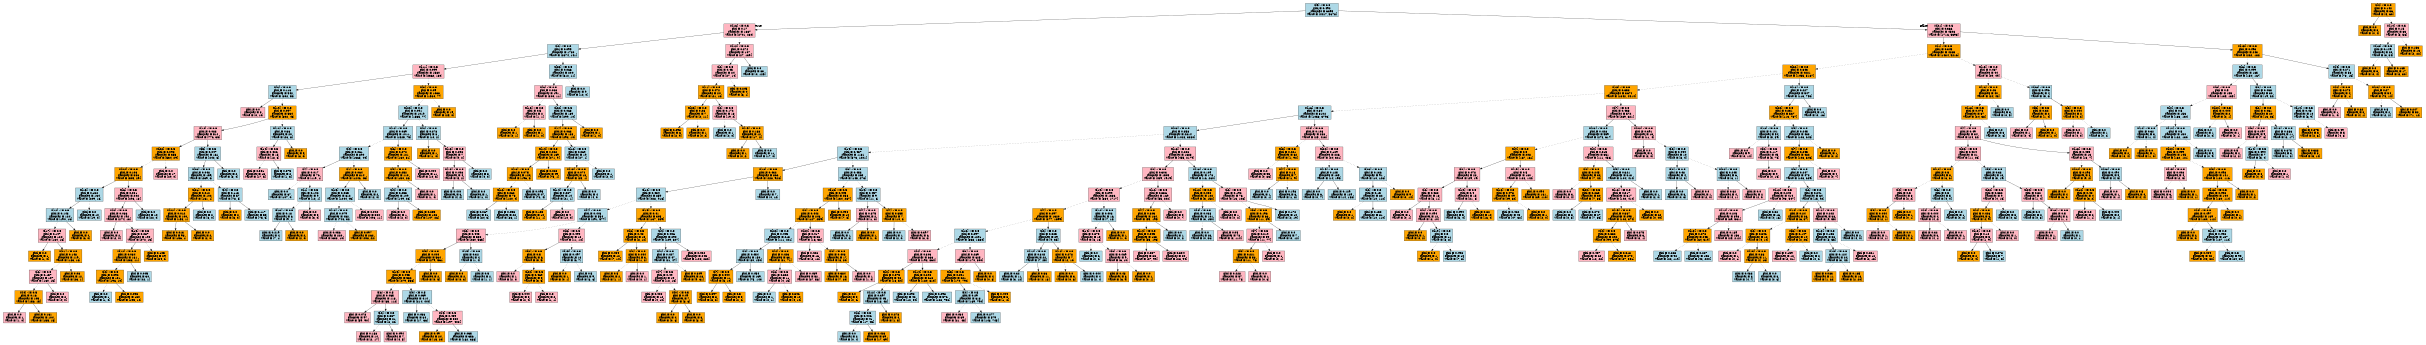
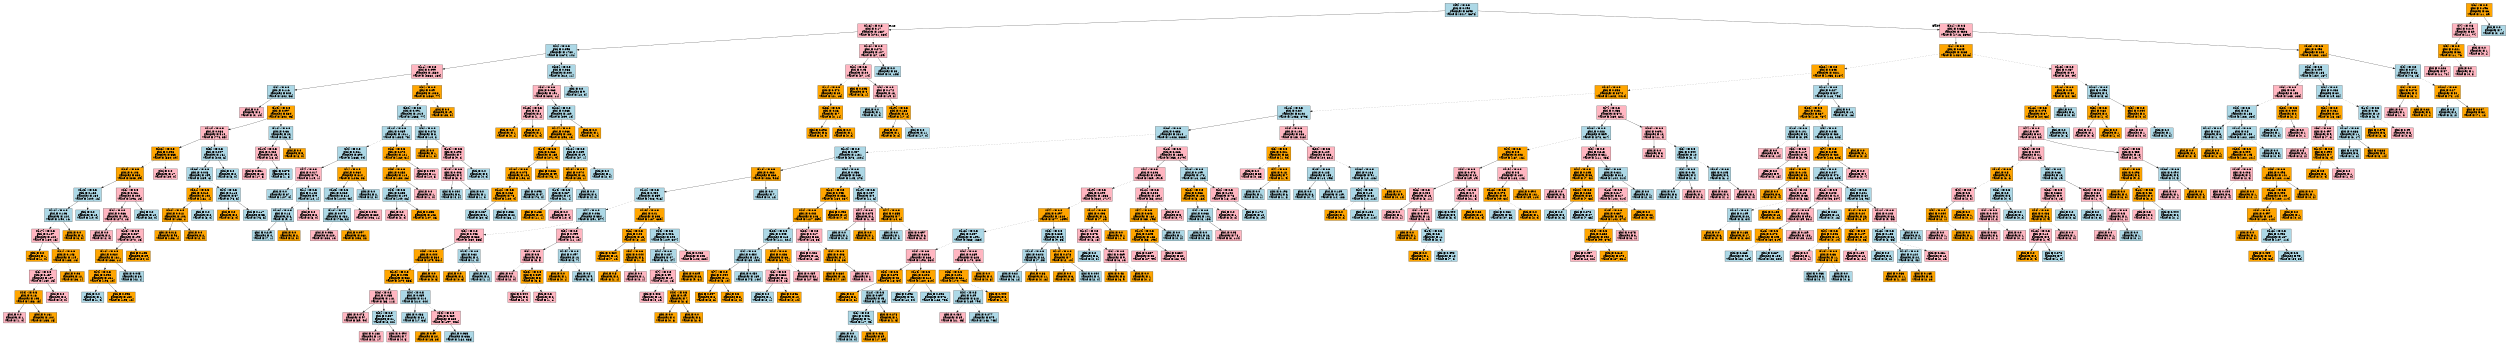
edge "X[11] <= 0.5 gini = 0.472 samples = 20 value = [21, 13]" -> "X[0] <= 0.5 gini = 0.172 samples = 13 value = [19, 2]": now "X[2] <= 0.5 gini = 0.45 samples = 24 value = [27, 14]" -> "X[0] <= 0.5 gini = 0.172 samples = 13 value = [19, 2]"
node "X[14] <= 0.5 gini = 0.494 samples = 7 value = [5, 4]": fillcolor lightblue -> orange
edge "X[0] <= 0.5 gini = 0.117 samples = 45 value = [5, 75]" -> "X[4] <= 0.5 gini = 0.142 samples = 36 value = [5, 60]": added
edge "X[7] <= 0.5 gini = 0.245 samples = 482 value = [108, 646]" -> "gini = 0.0 samples = 4 value = [0, 7]": style dotted -> solid
edge "X[2] <= 0.5 gini = 0.192 samples = 76 value = [13, 108]" -> "X[6] <= 0.5 gini = 0.196 samples = 66 value = [11, 89]": removed
node "X[12] <= 0.5 gini = 0.403 samples = 16 value = [7, 18]": fillcolor lightblue -> orange
node "X[0] <= 0.5 gini = 0.5 samples = 6 value = [5, 5]": fillcolor orange -> lightpink
